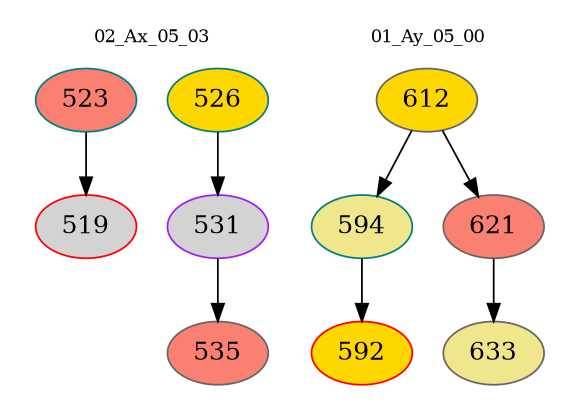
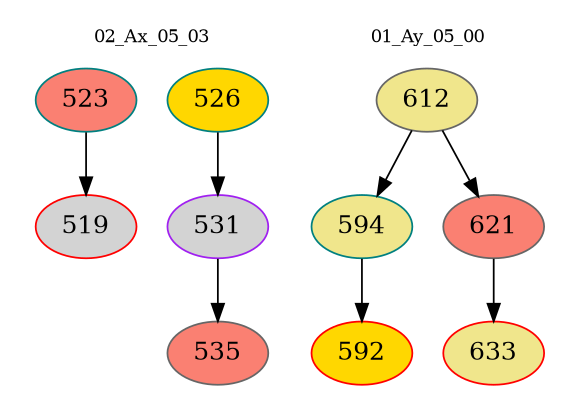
node "612": fillcolor gold -> khaki
node "633": color gray40 -> red
